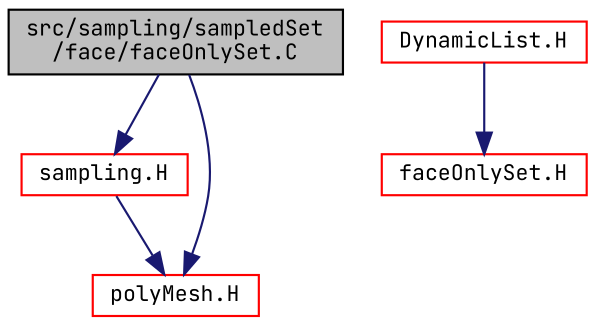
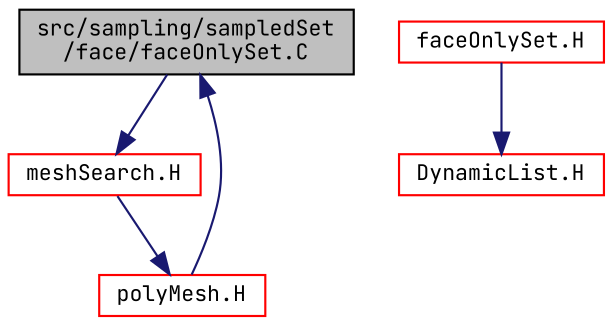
edge "DynamicList.H" -> "faceOnlySet.H": reversed
edge "src/sampling/sampledSet /face/faceOnlySet.C" -> "polyMesh.H": reversed
node "sampling.H": label "sampling.H" -> "meshSearch.H"
